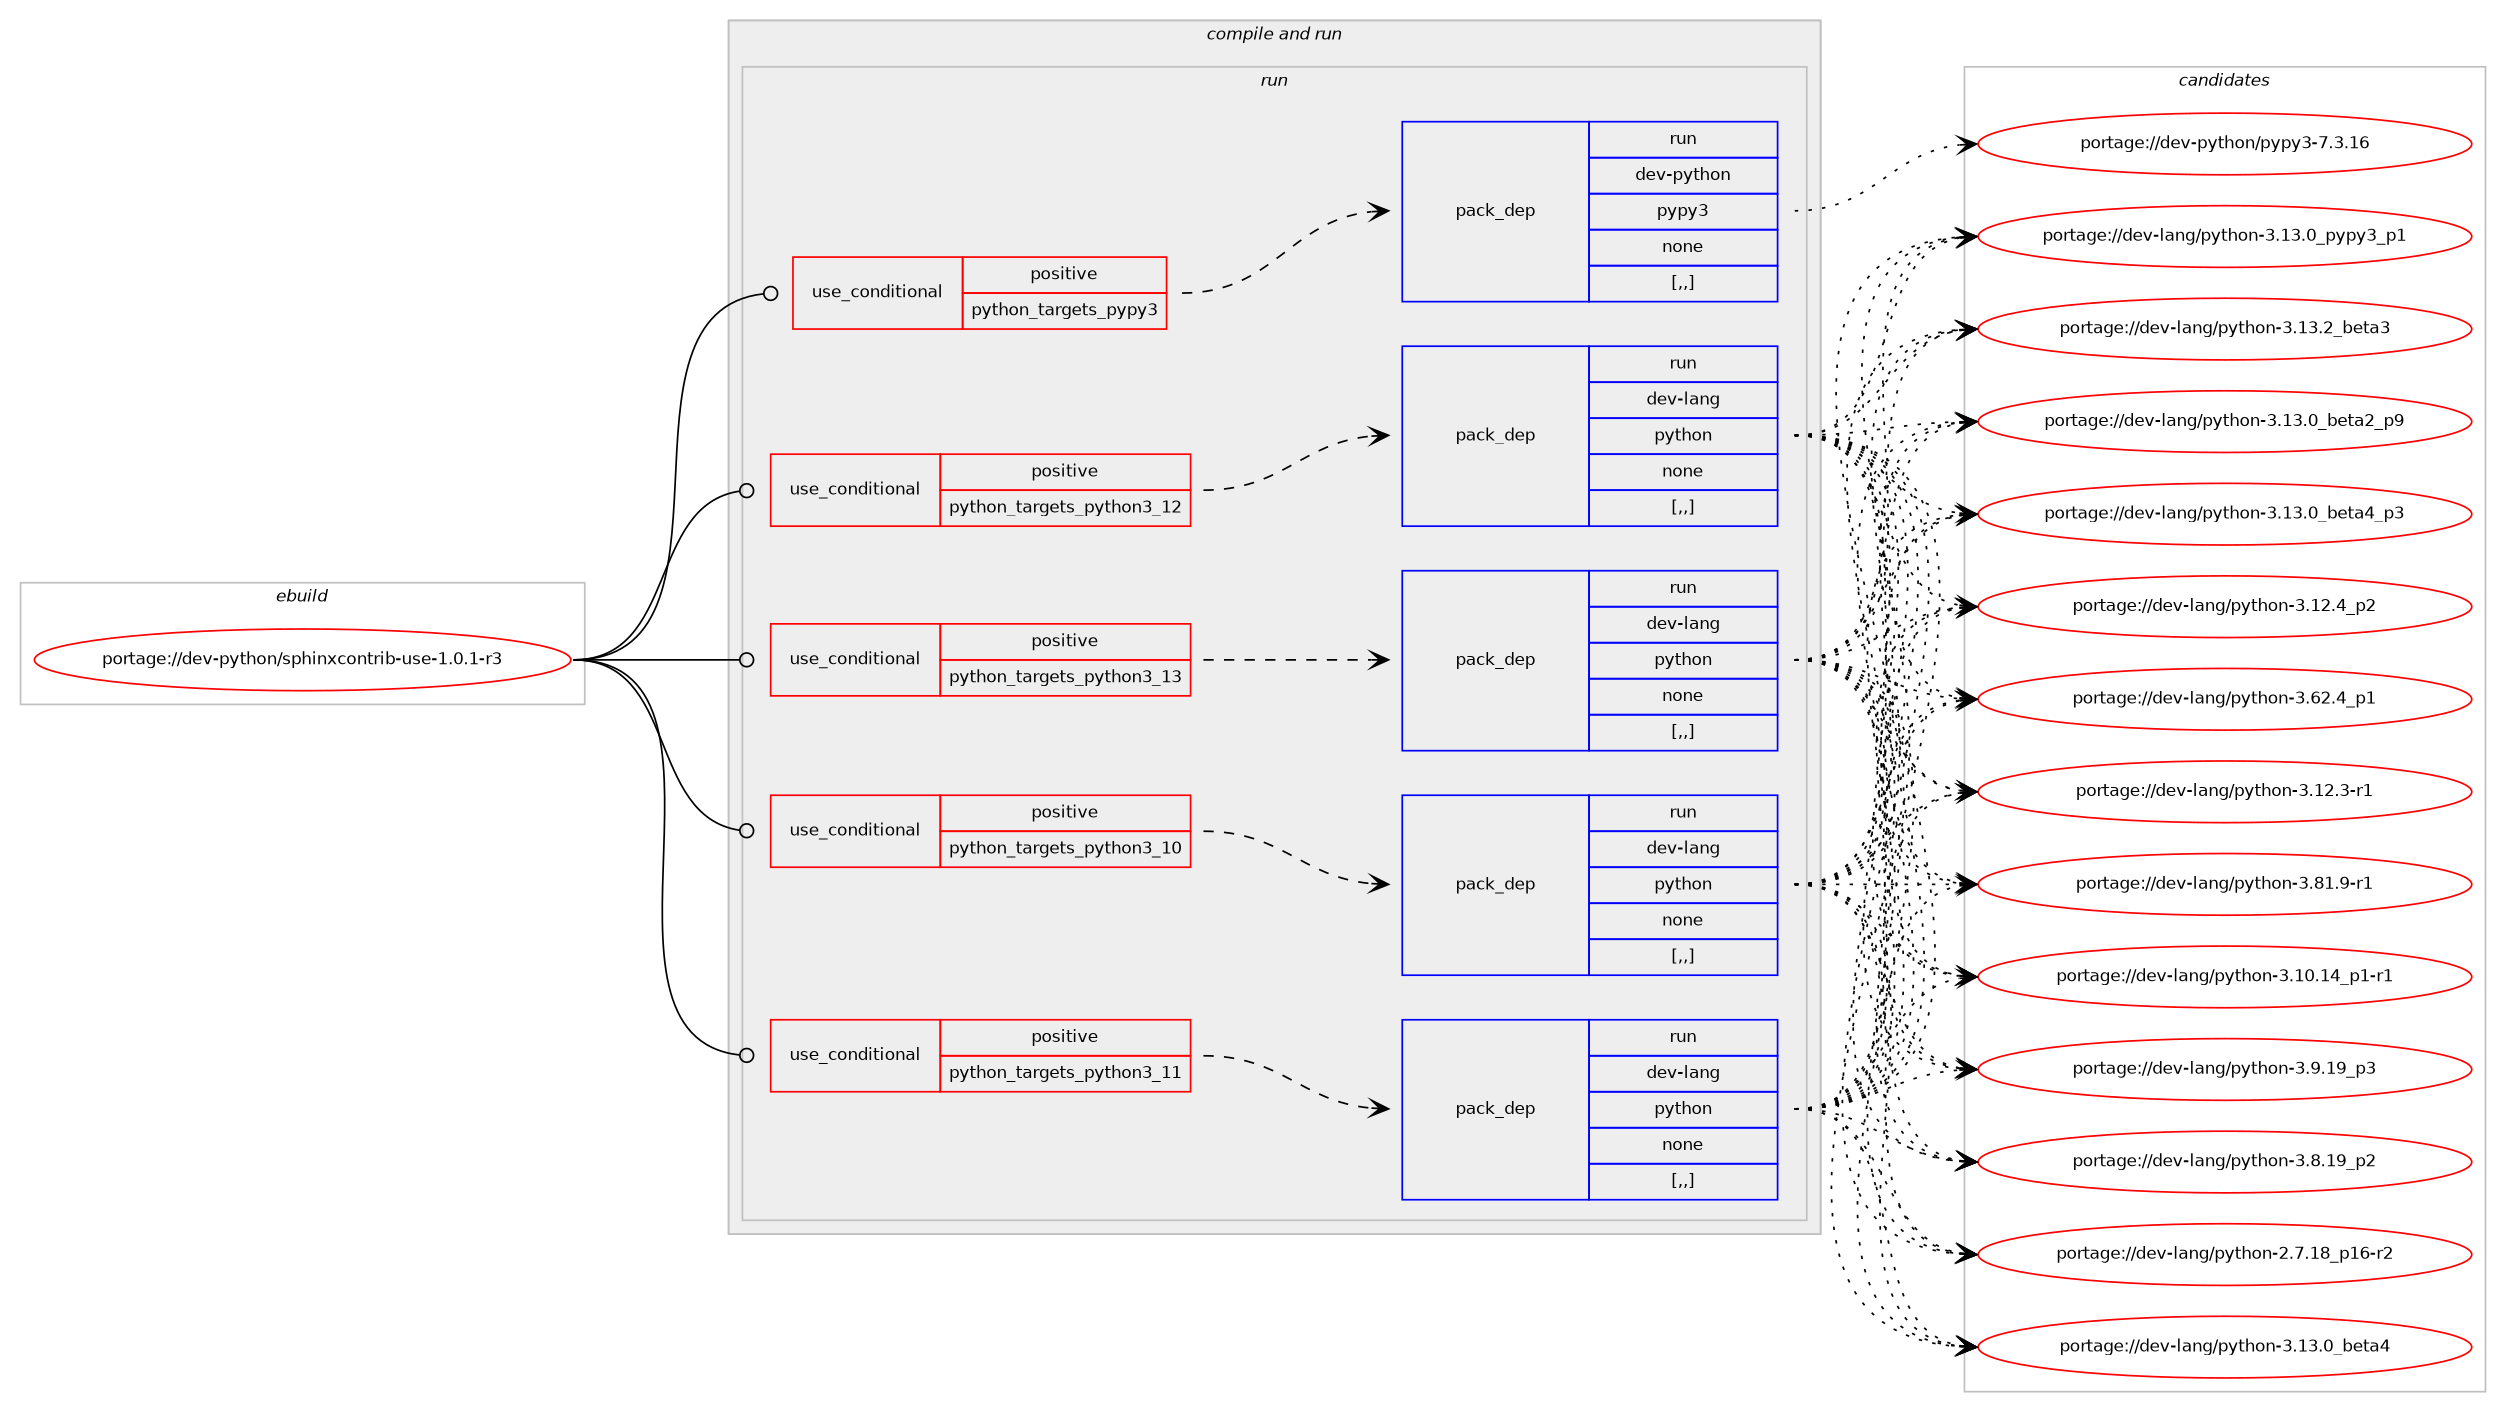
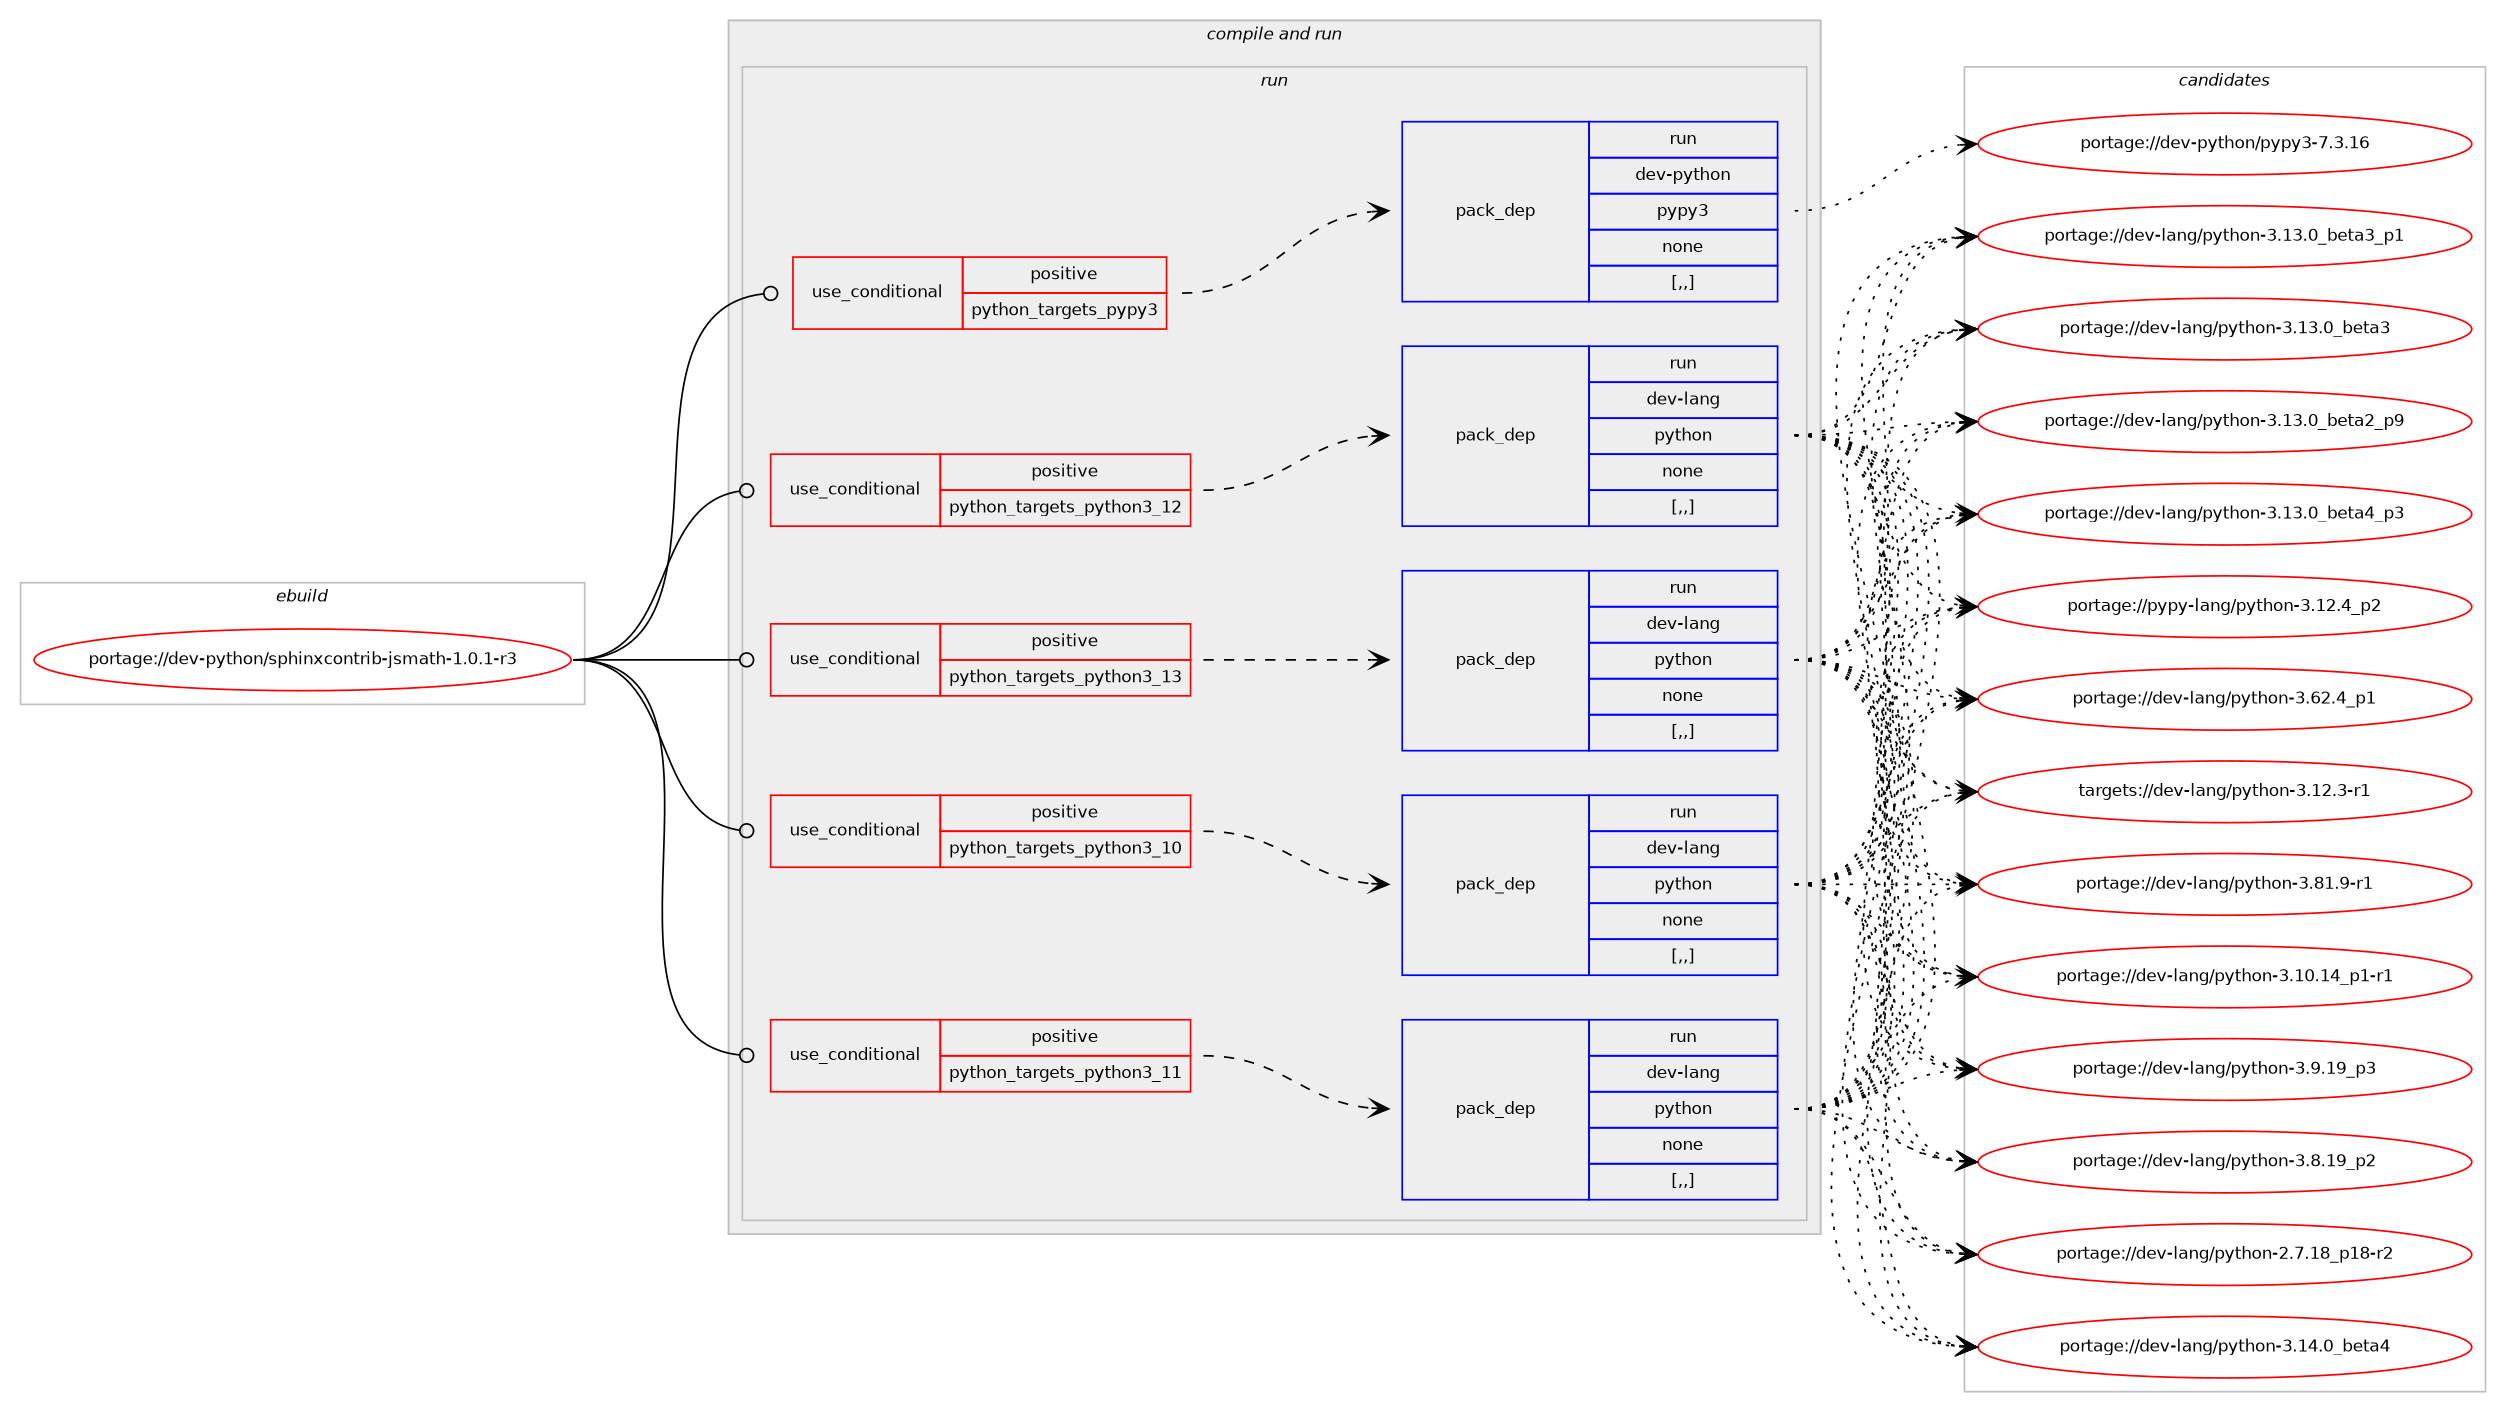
node "portage://dev-lang/python-3.13.0_pypy3_p1": label "portage://dev-lang/python-3.13.0_pypy3_p1" -> "portage://dev-lang/python-3.13.0_beta3_p1"
node "portage://dev-lang/python-3.13.2_beta3": label "portage://dev-lang/python-3.13.2_beta3" -> "portage://dev-lang/python-3.13.0_beta3"
node "portage://dev-lang/python-3.12.4_p2": label "portage://dev-lang/python-3.12.4_p2" -> "portage://pypy-lang/python-3.12.4_p2"
node "portage://dev-python/sphinxcontrib-use-1.0.1-r3": label "portage://dev-python/sphinxcontrib-use-1.0.1-r3" -> "portage://dev-python/sphinxcontrib-jsmath-1.0.1-r3"
node "portage://dev-lang/python-3.12.3-r1": label "portage://dev-lang/python-3.12.3-r1" -> "targets://dev-lang/python-3.12.3-r1"
node "portage://dev-lang/python-2.7.18_p16-r2": label "portage://dev-lang/python-2.7.18_p16-r2" -> "portage://dev-lang/python-2.7.18_p18-r2"
node "portage://dev-lang/python-3.13.0_beta4": label "portage://dev-lang/python-3.13.0_beta4" -> "portage://dev-lang/python-3.14.0_beta4"
